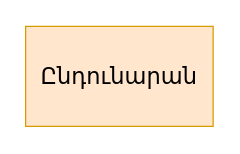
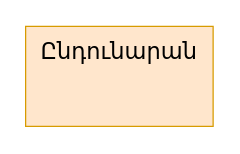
node "Ընդունարան": moved (119, 76) -> (119, 51)
